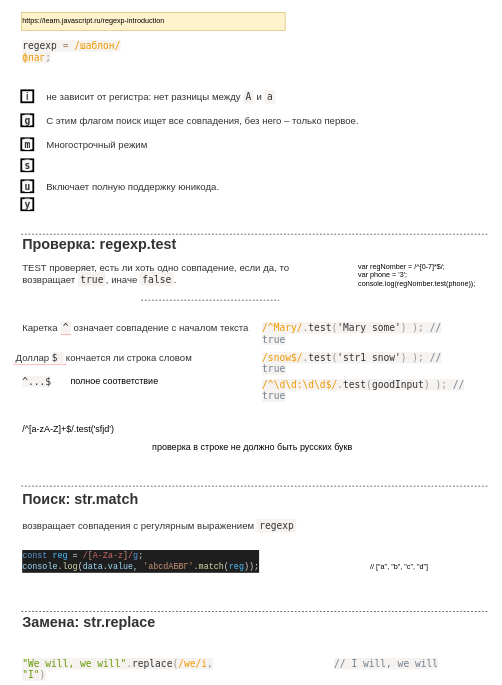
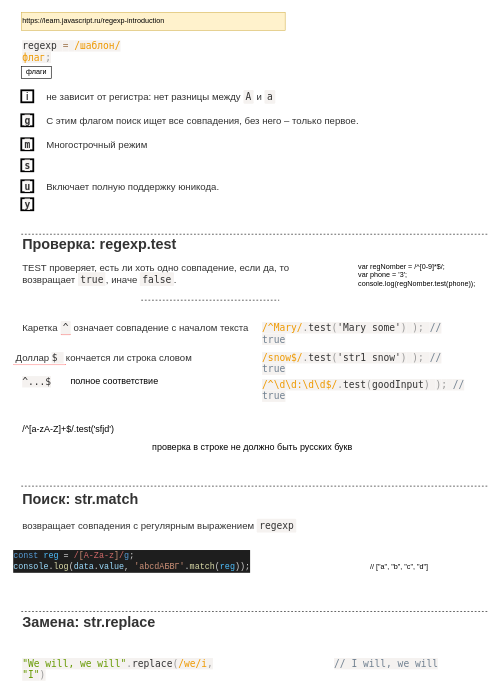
node "флаги": added
node "var regNomber = /^[0-7]*$/; var phone = '3'; console.log(regNomber.test(phone));": label "var regNomber = /^[0-7]*$/; var phone = '3'; console.log(regNomber.test(phone));" -> "var regNomber = /^[0-9]*$/; var phone = '3'; console.log(regNomber.test(phone));"
node "const reg = /[A-Za-z]/g; console.log(data.value, 'abcdАБВГ'.match(reg));": moved (147, 561) -> (138, 561)
